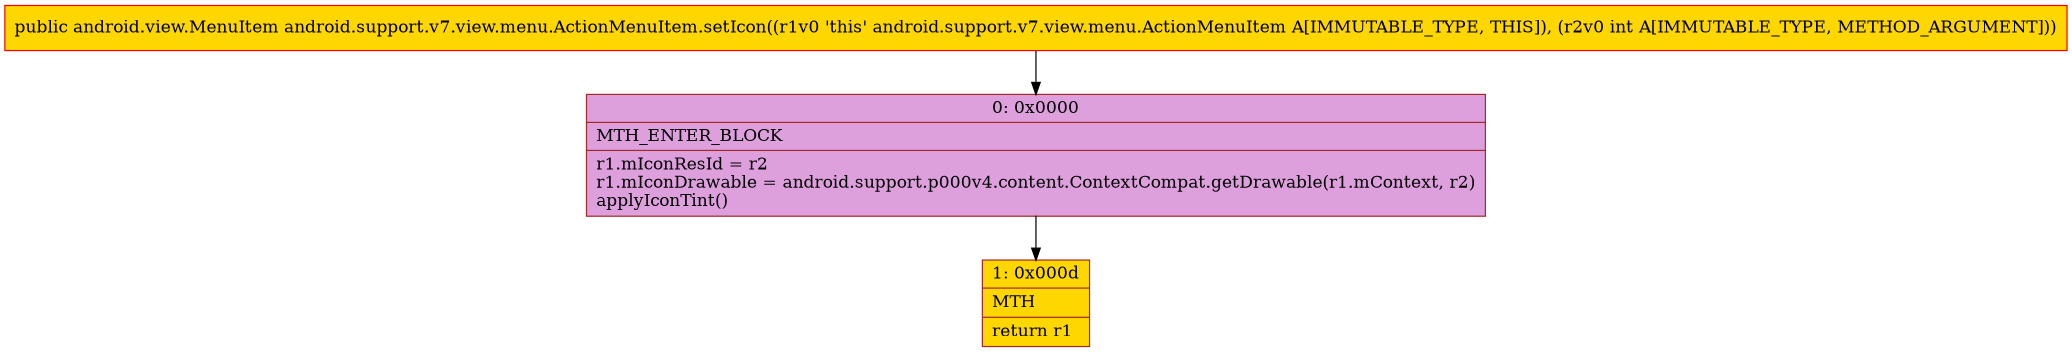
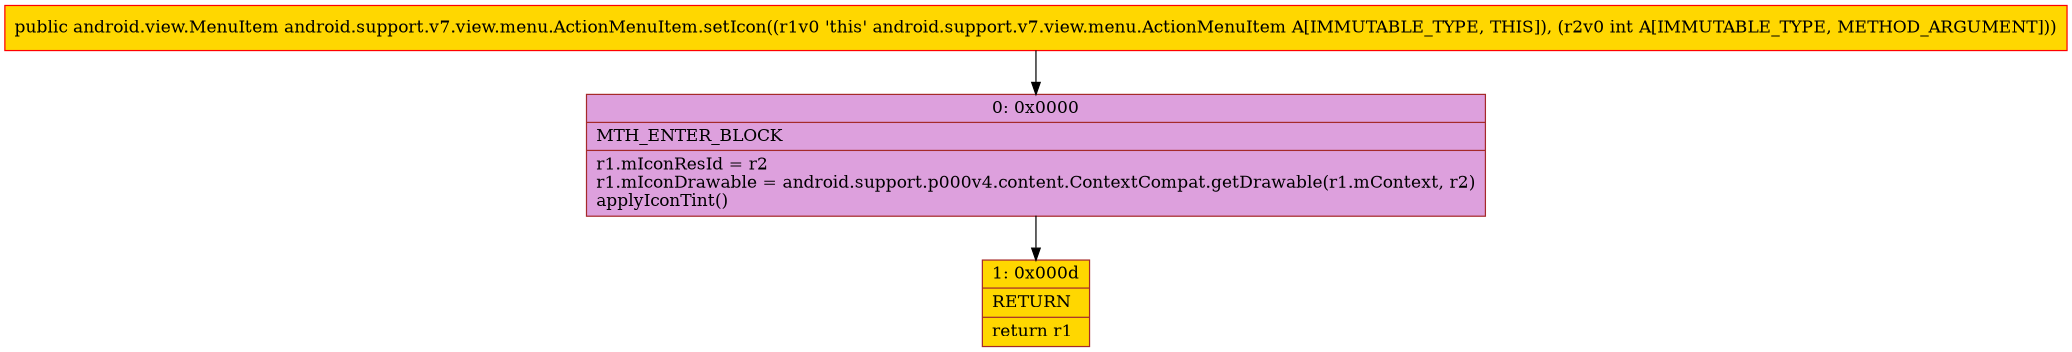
node "1: 0x000d": text "MTH" -> "RETURN"
